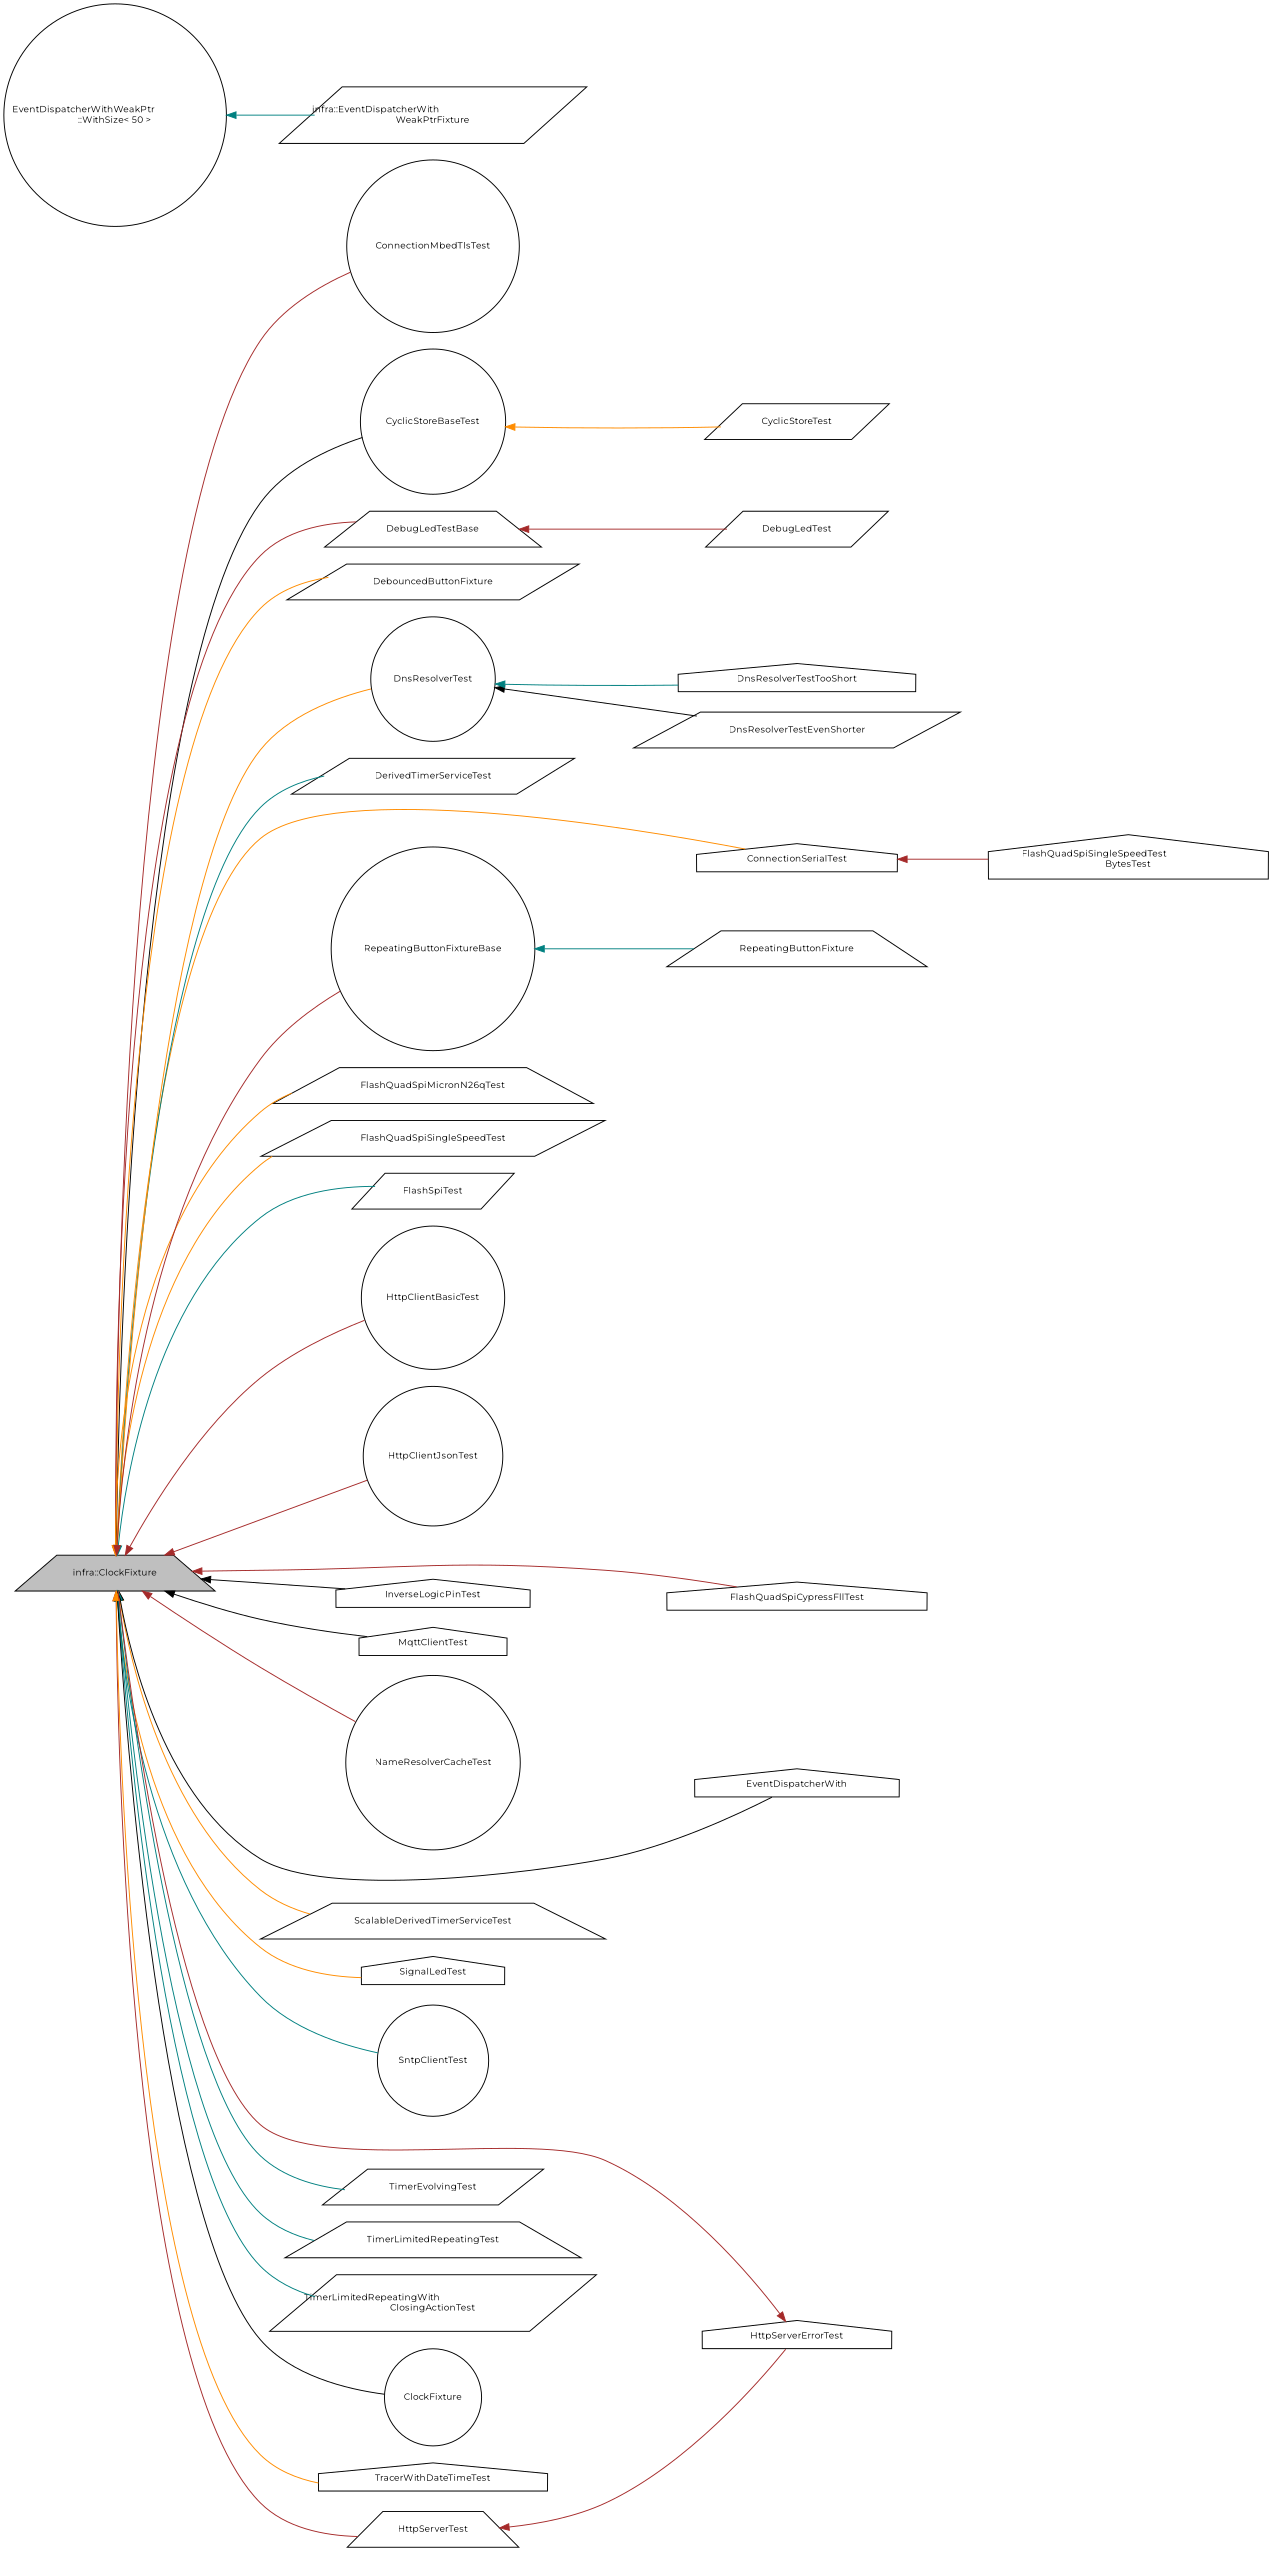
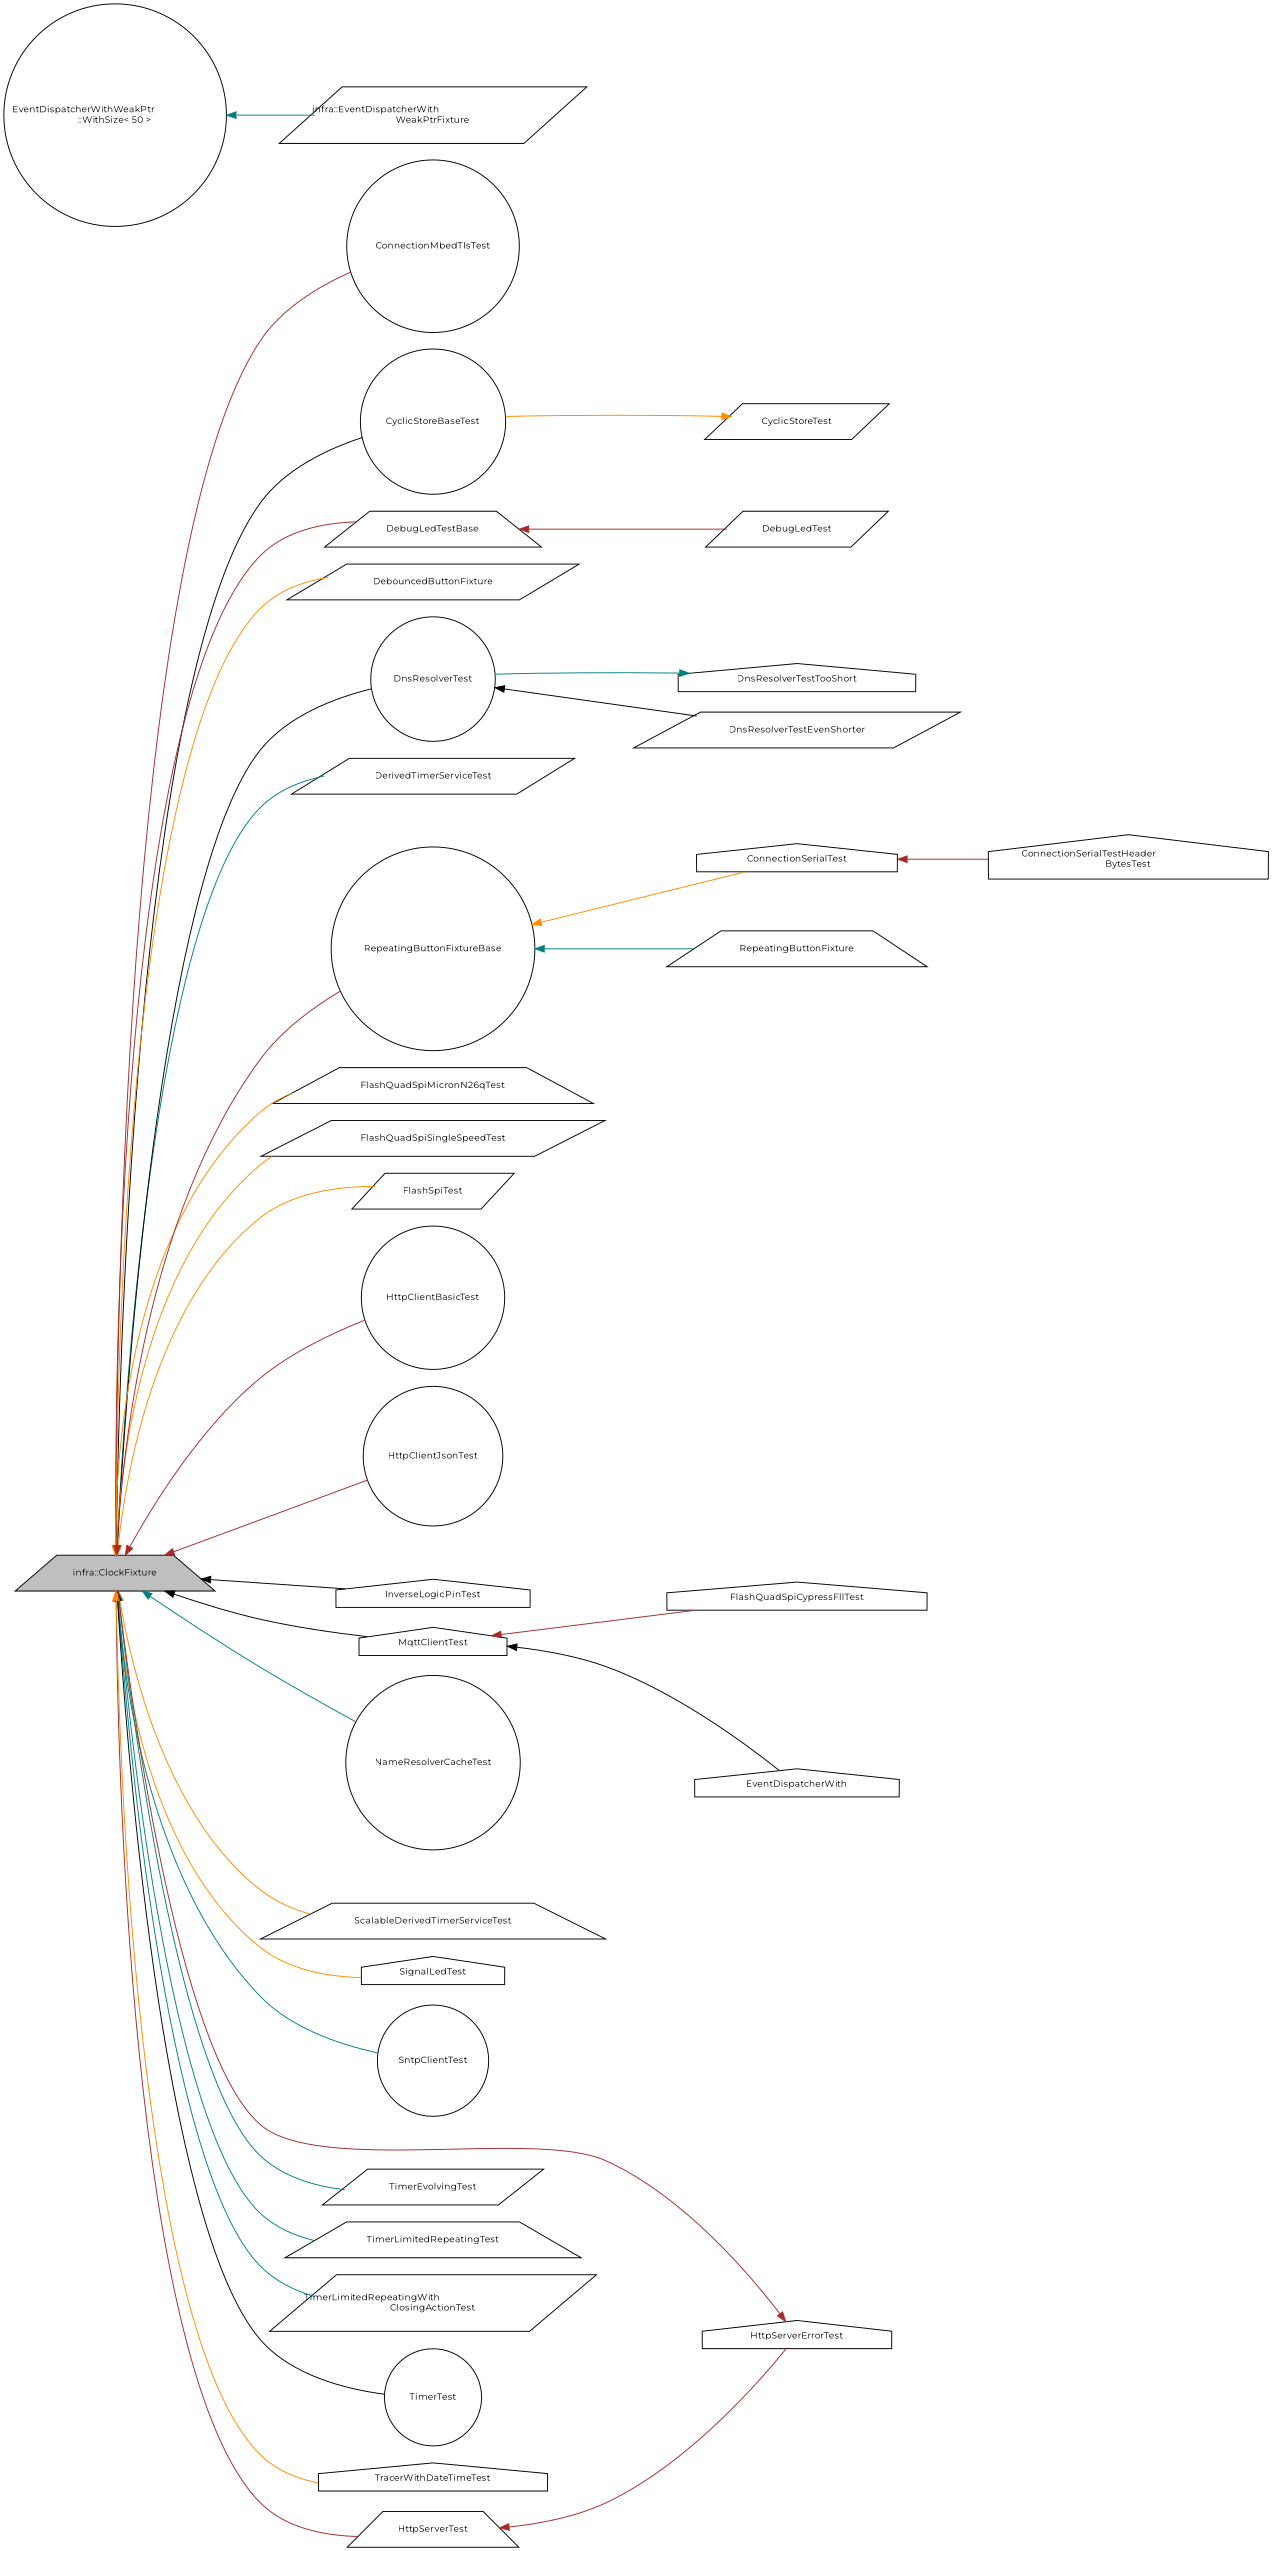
edge "CyclicStoreTest" -> "CyclicStoreBaseTest": reversed
edge "DnsResolverTestTooShort" -> "DnsResolverTest": reversed
node "FlashQuadSpiSingleSpeedTest BytesTest": label "FlashQuadSpiSingleSpeedTest BytesTest" -> "ConnectionSerialTestHeader BytesTest"
edge "ConnectionSerialTest" -> "infra::ClockFixture": now "ConnectionSerialTest" -> "RepeatingButtonFixtureBase"
edge "DnsResolverTest" -> "infra::ClockFixture": color darkorange -> black
edge "FlashSpiTest" -> "infra::ClockFixture": color teal -> darkorange
edge "FlashQuadSpiCypressFllTest" -> "infra::ClockFixture": now "FlashQuadSpiCypressFllTest" -> "MqttClientTest"
edge "NameResolverCacheTest" -> "infra::ClockFixture": color brown -> teal
edge "EventDispatcherWith" -> "infra::ClockFixture": now "EventDispatcherWith" -> "MqttClientTest"
node "ClockFixture": label "ClockFixture" -> "TimerTest"
